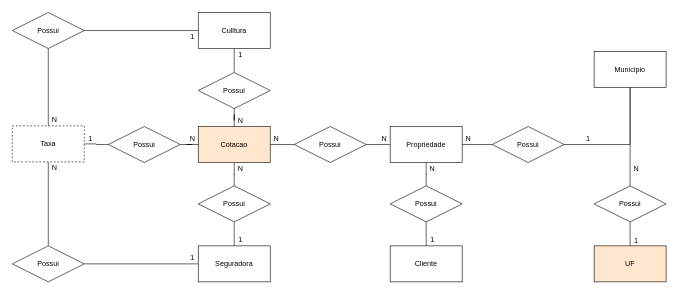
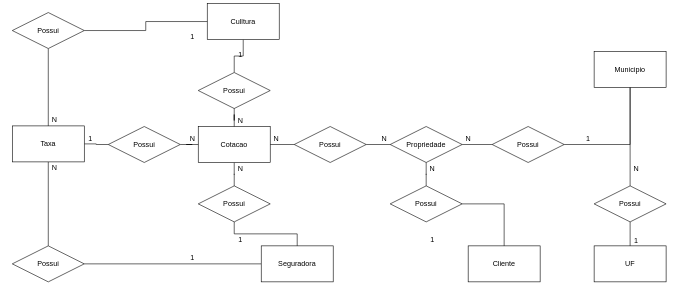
node "Culltura": moved (234, 30) -> (243, 21)
node "Taxa": style dashed -> solid
node "Cotacao": fillcolor #ffe6cc -> #ffffff
node "Propriedade": shape rectangle -> diamond
node "Seguradora": moved (234, 264) -> (297, 264)
node "Cliente": moved (426, 264) -> (504, 264)
node "UF": fillcolor #ffe6cc -> #ffffff
